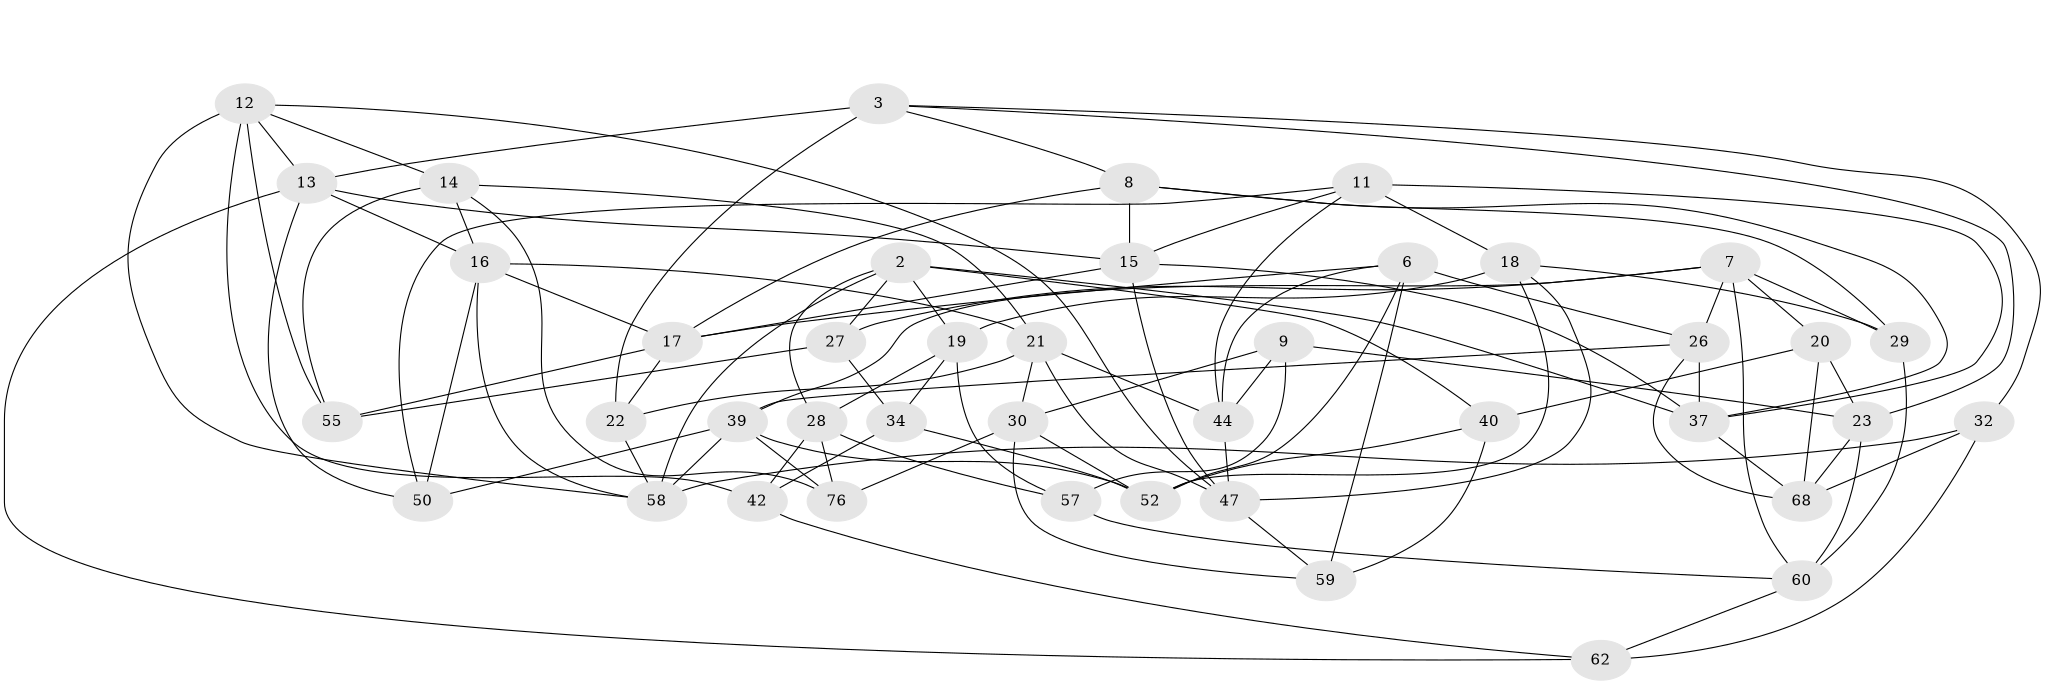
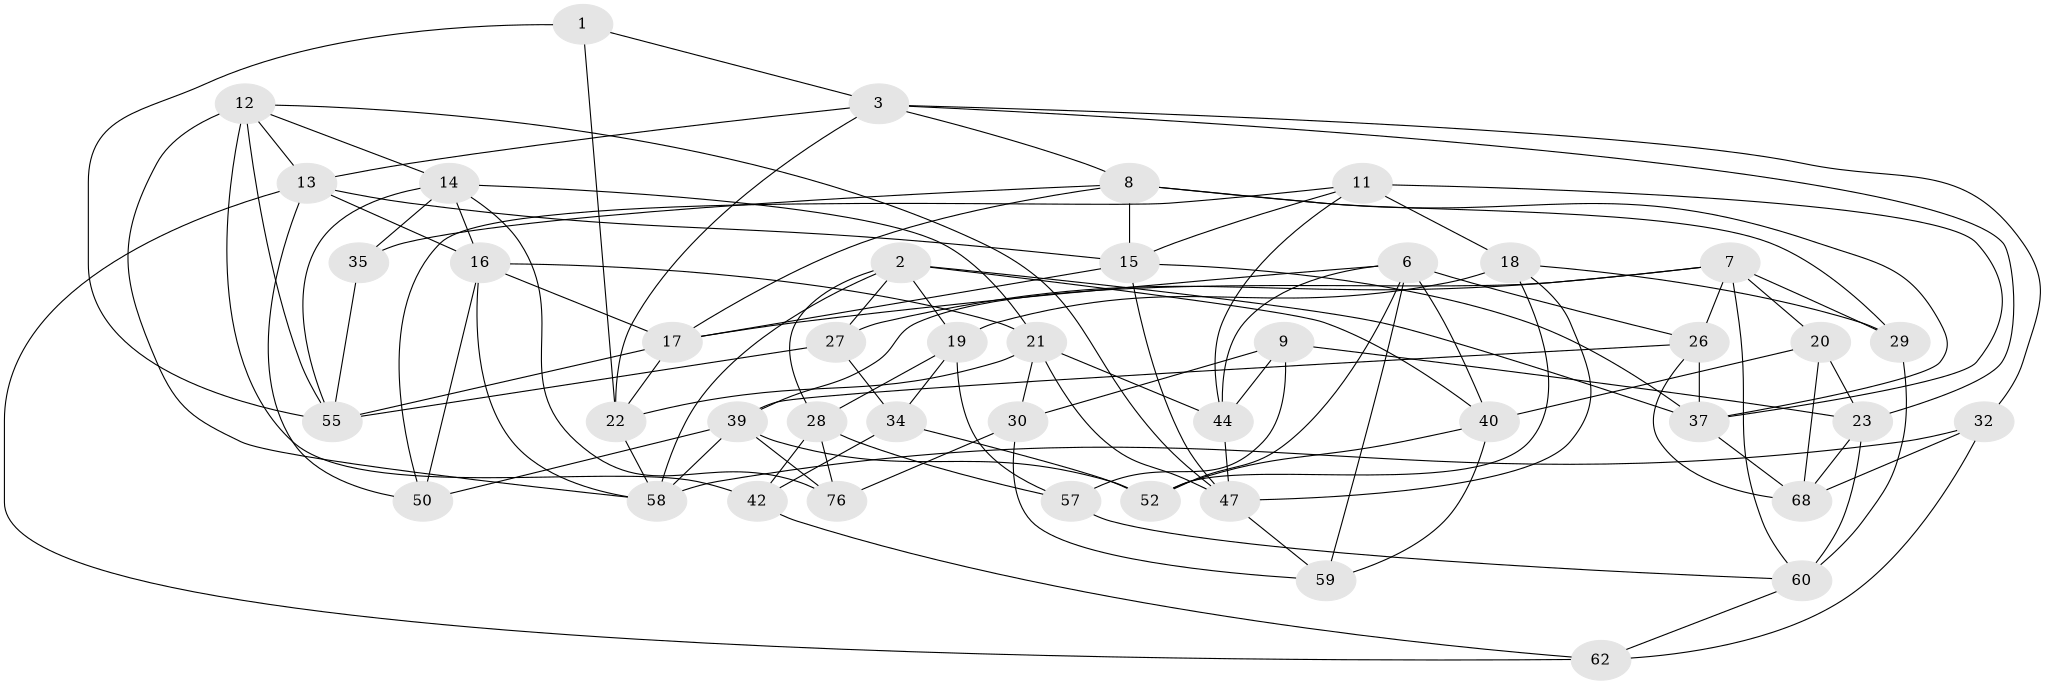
node "1": added
node "35": added
edge "6" -- "40": added
edge "30" -- "52": removed
